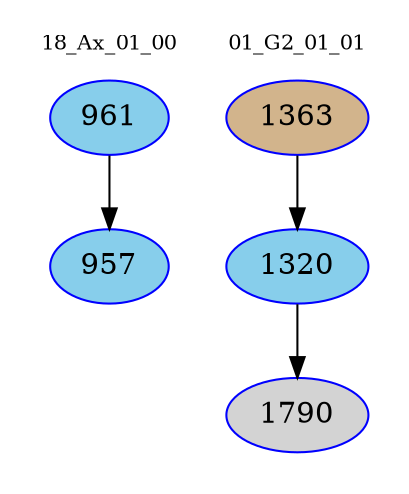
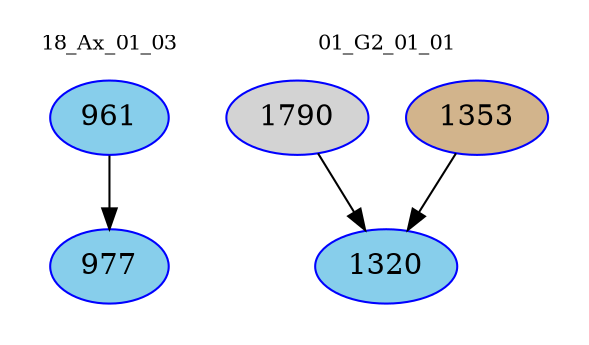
cluster "18_Ax_01_00": label "18_Ax_01_00" -> "18_Ax_01_03"
node "1363": label "1363" -> "1353"
node "957": label "957" -> "977"
edge "1320" -> "1790": reversed
